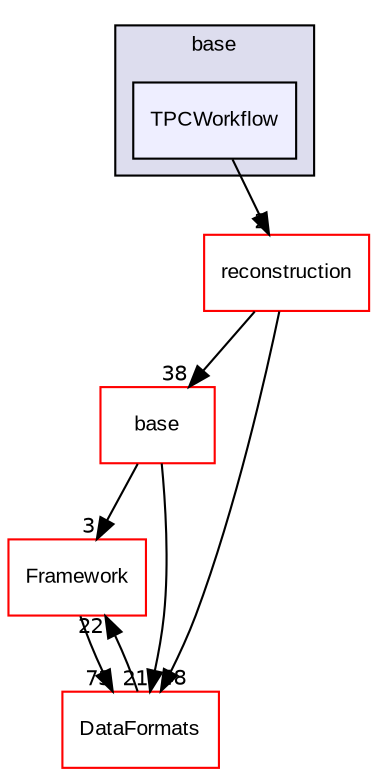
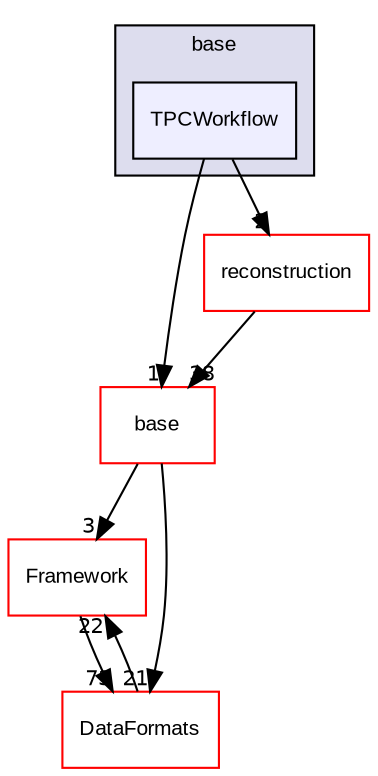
edge "TPCWorkflow" -> "base": added
edge "reconstruction" -> "DataFormats": removed
